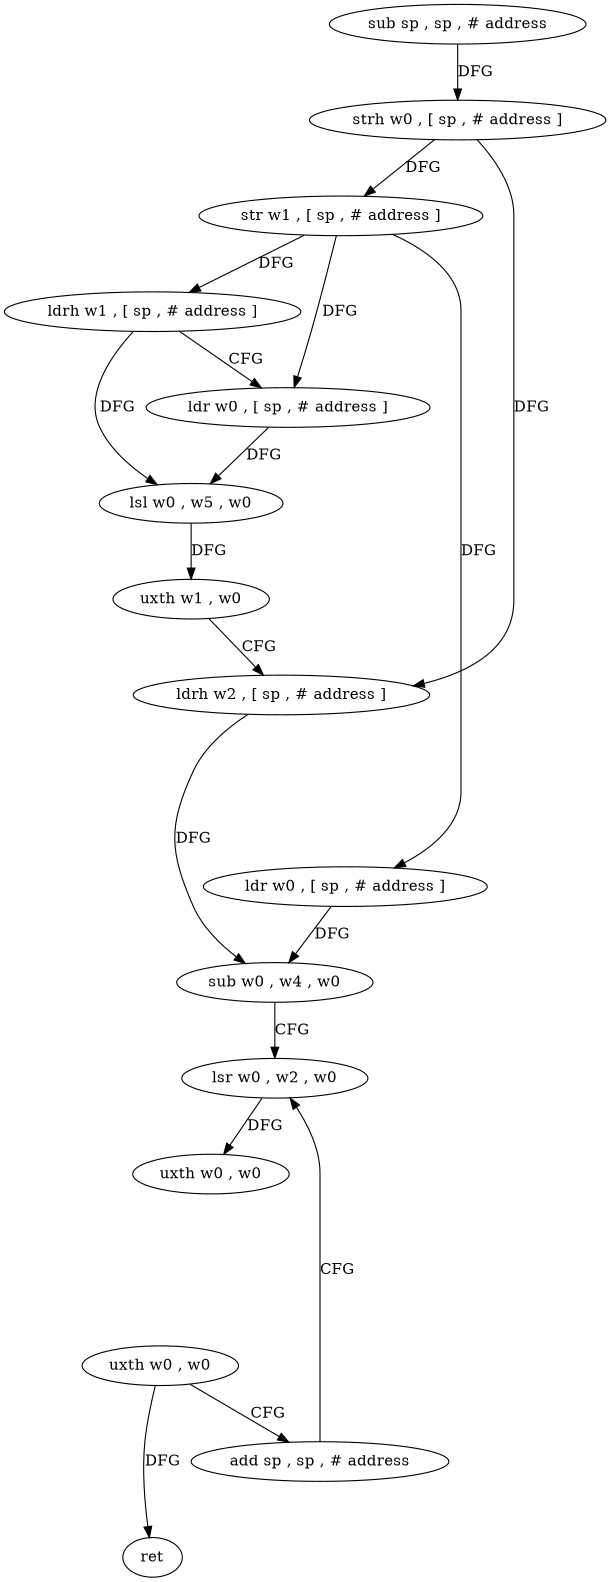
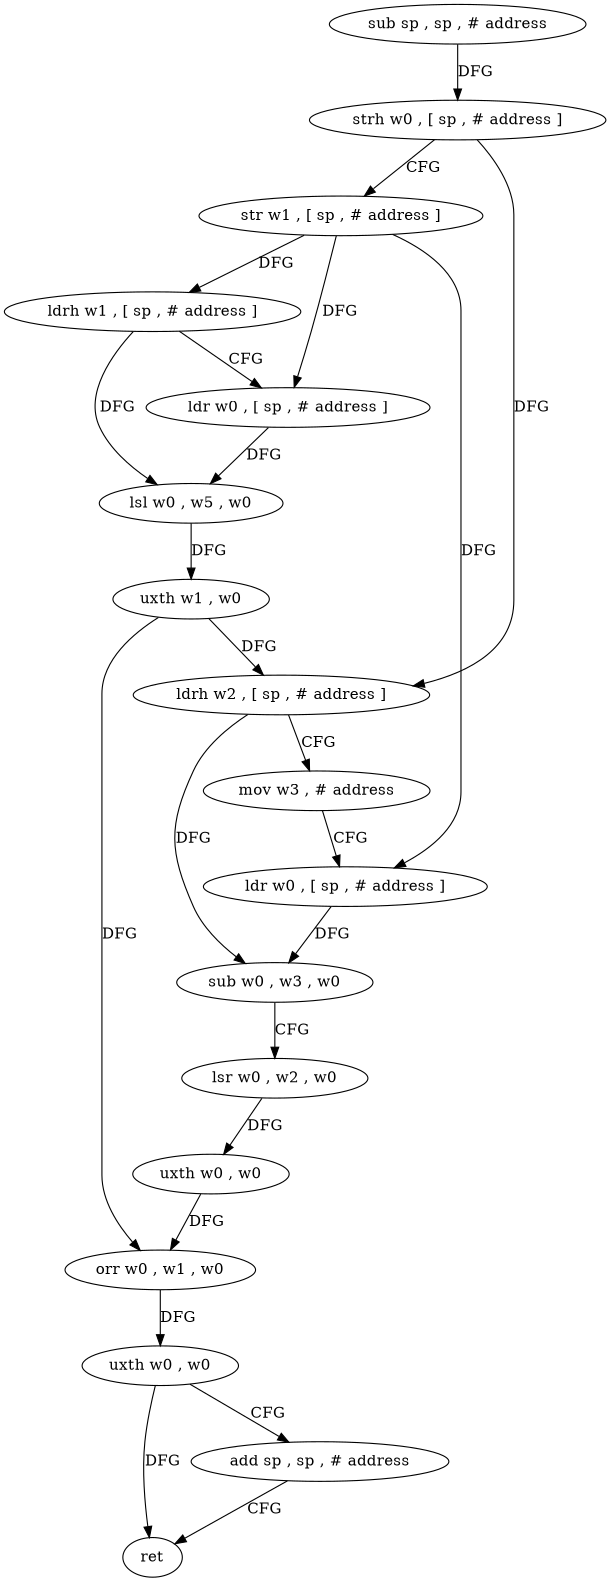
edge "strh w0 , [ sp , # address ]" -> "str w1 , [ sp , # address ]": label "DFG" -> "CFG"
edge "uxth w1 , w0" -> "ldrh w2 , [ sp , # address ]": label "CFG" -> "DFG"
node "mov w3 , # address": added
node "sub w0 , w4 , w0": label "sub w0 , w4 , w0" -> "sub w0 , w3 , w0"
node "orr w0 , w1 , w0": added
edge "add sp , sp , # address" -> "lsr w0 , w2 , w0": now "add sp , sp , # address" -> "ret"
